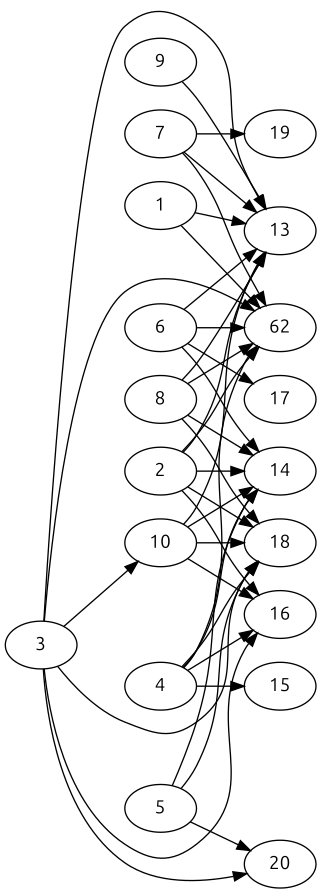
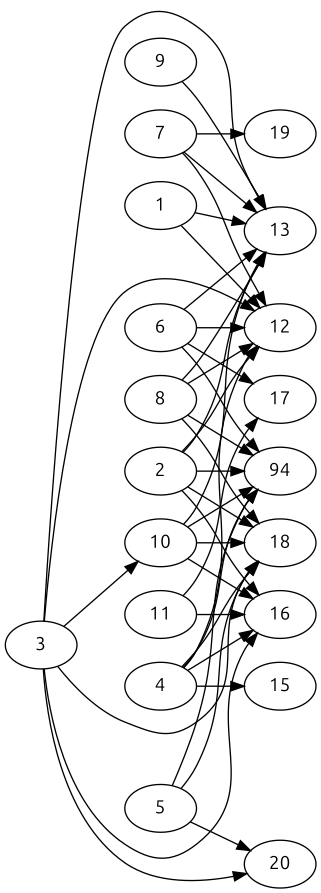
node "62": label "62" -> "12"
node "14": label "14" -> "94"
node "11": added
